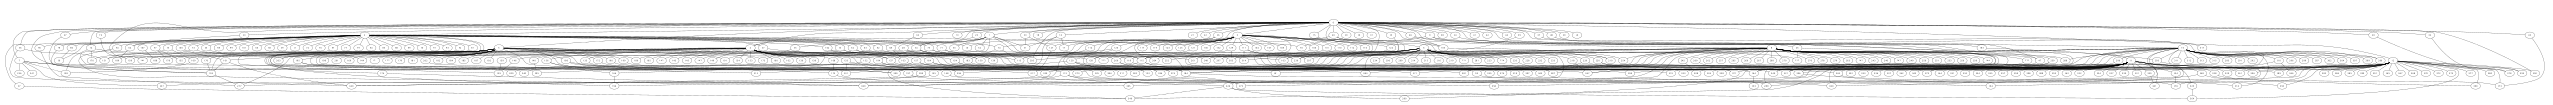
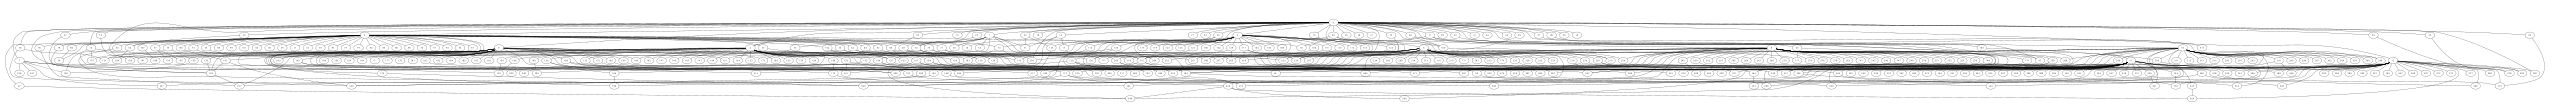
edge "11" -- "379": now "11" -- "353"
